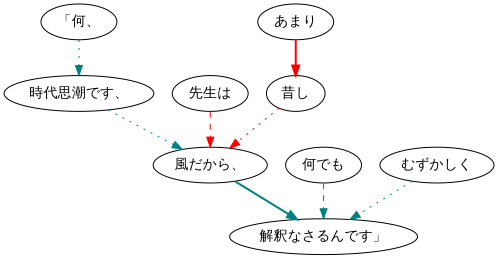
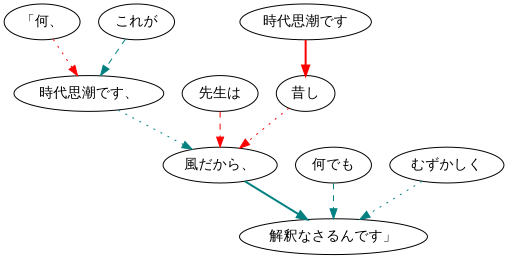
node "これが": added
node "あまり": label "あまり" -> "時代思潮です"
edge "「何、" -> "時代思潮です、": color teal -> red
